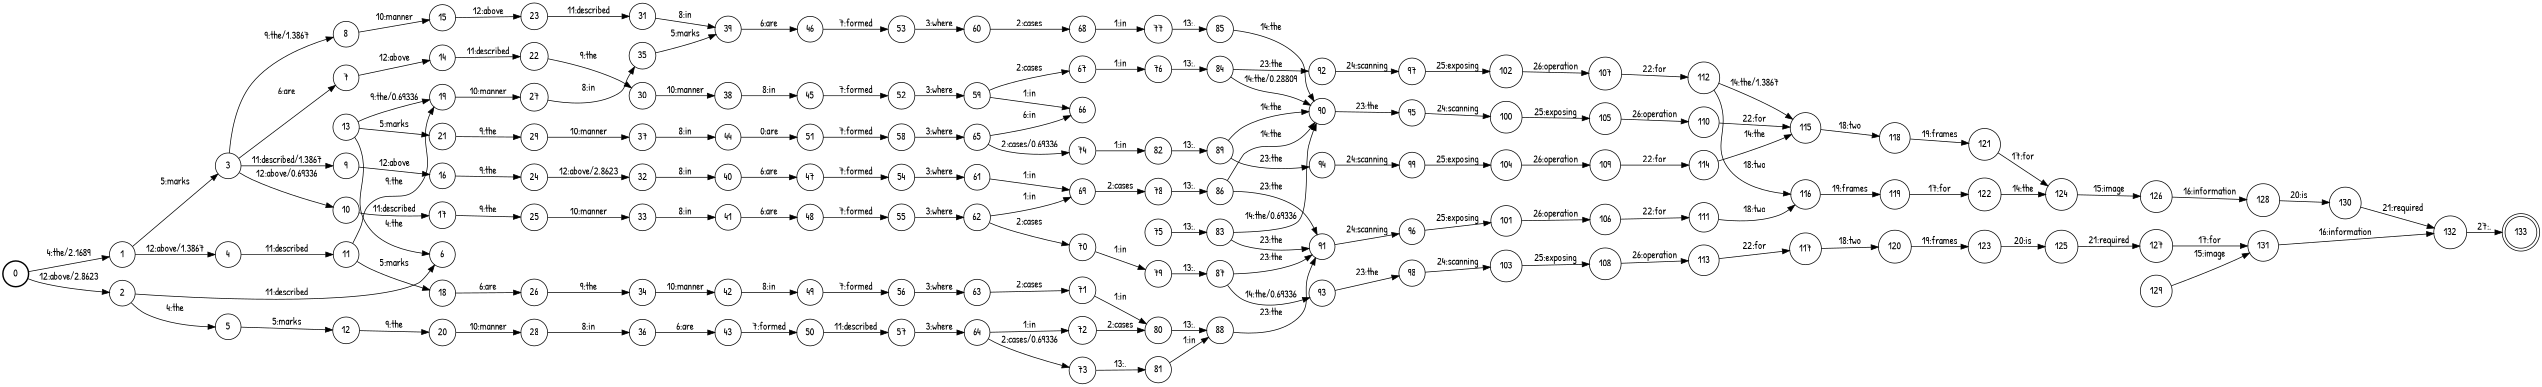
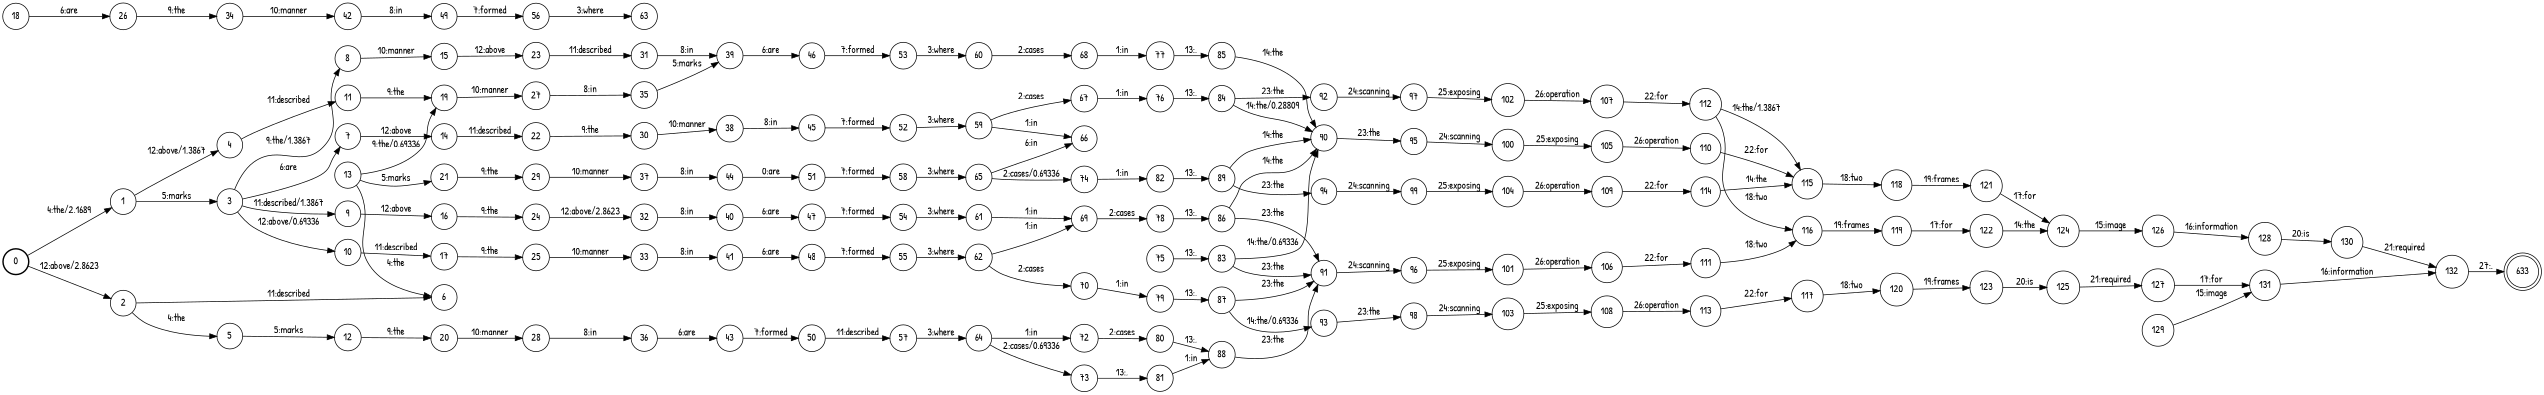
node "133": label "133" -> "633"
edge "11" -> "18": removed, label "5:marks"
node "71": removed
